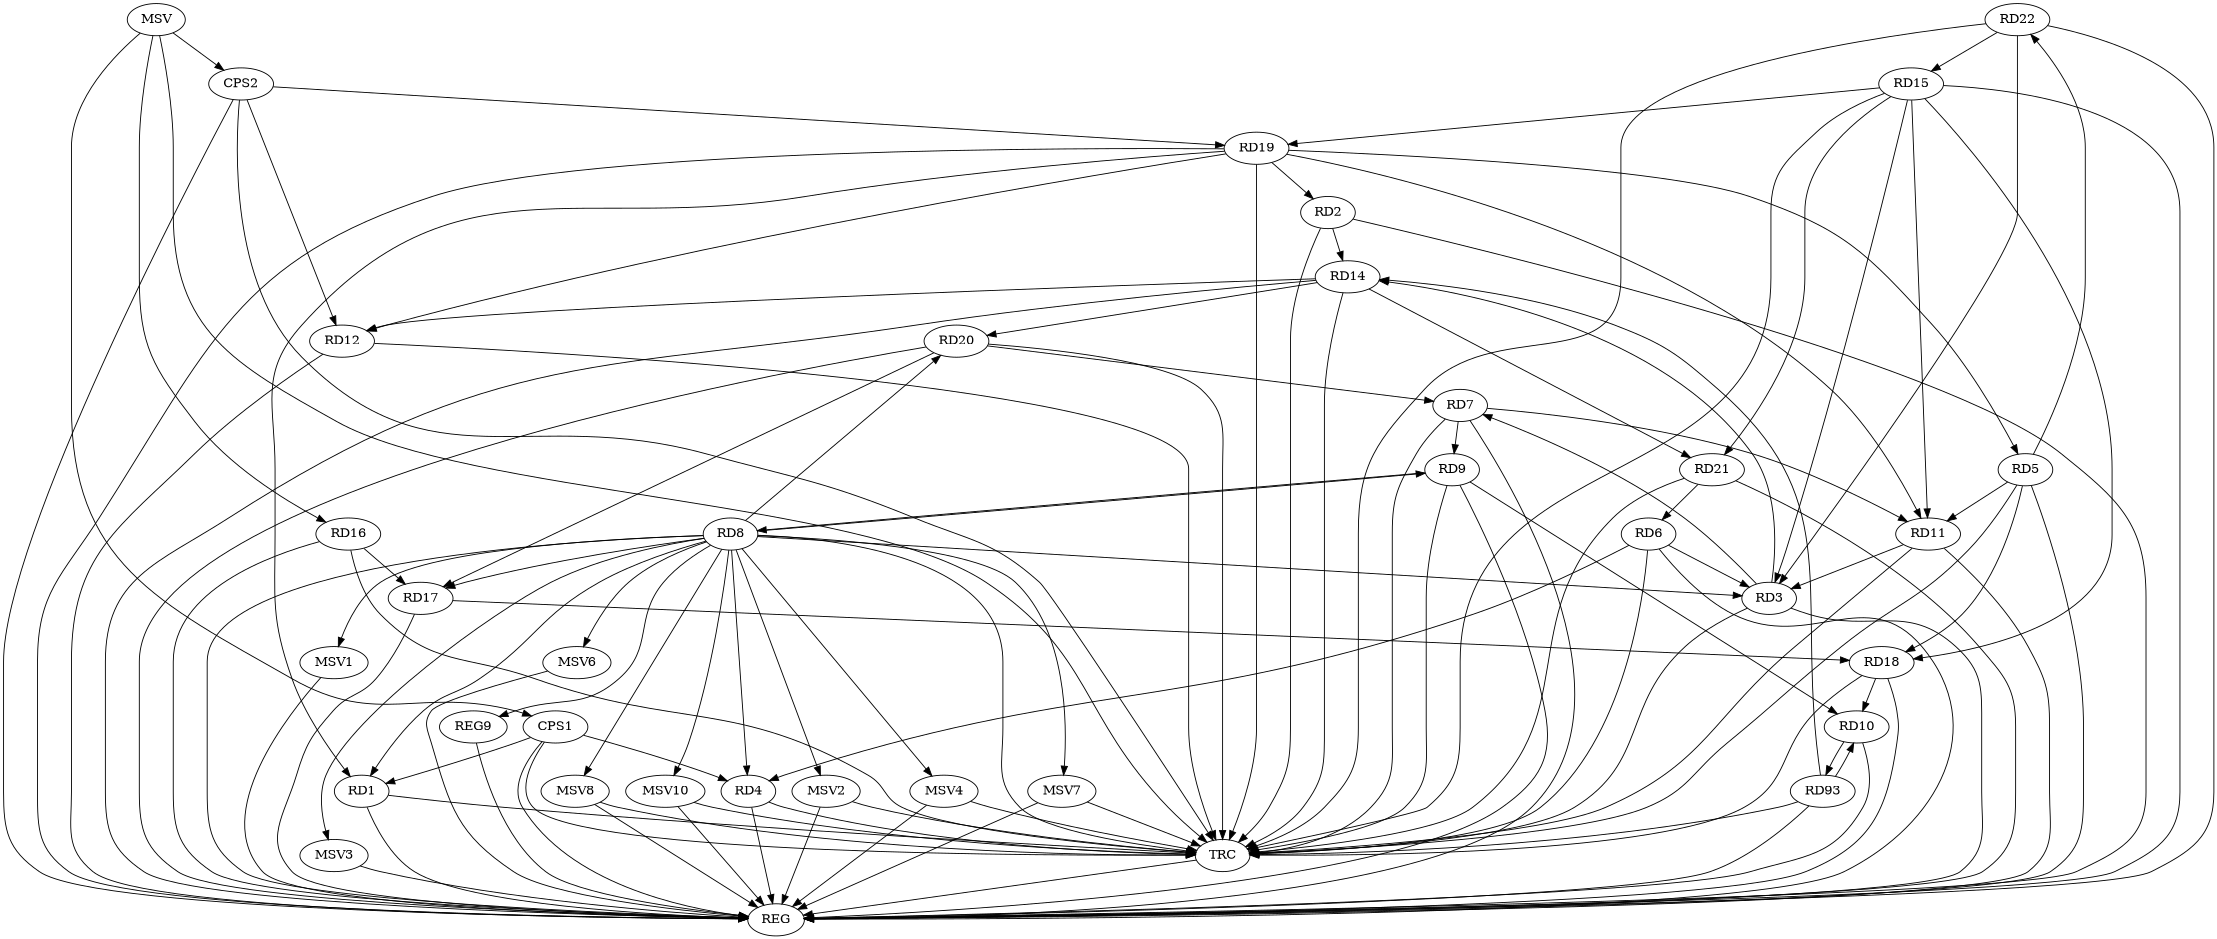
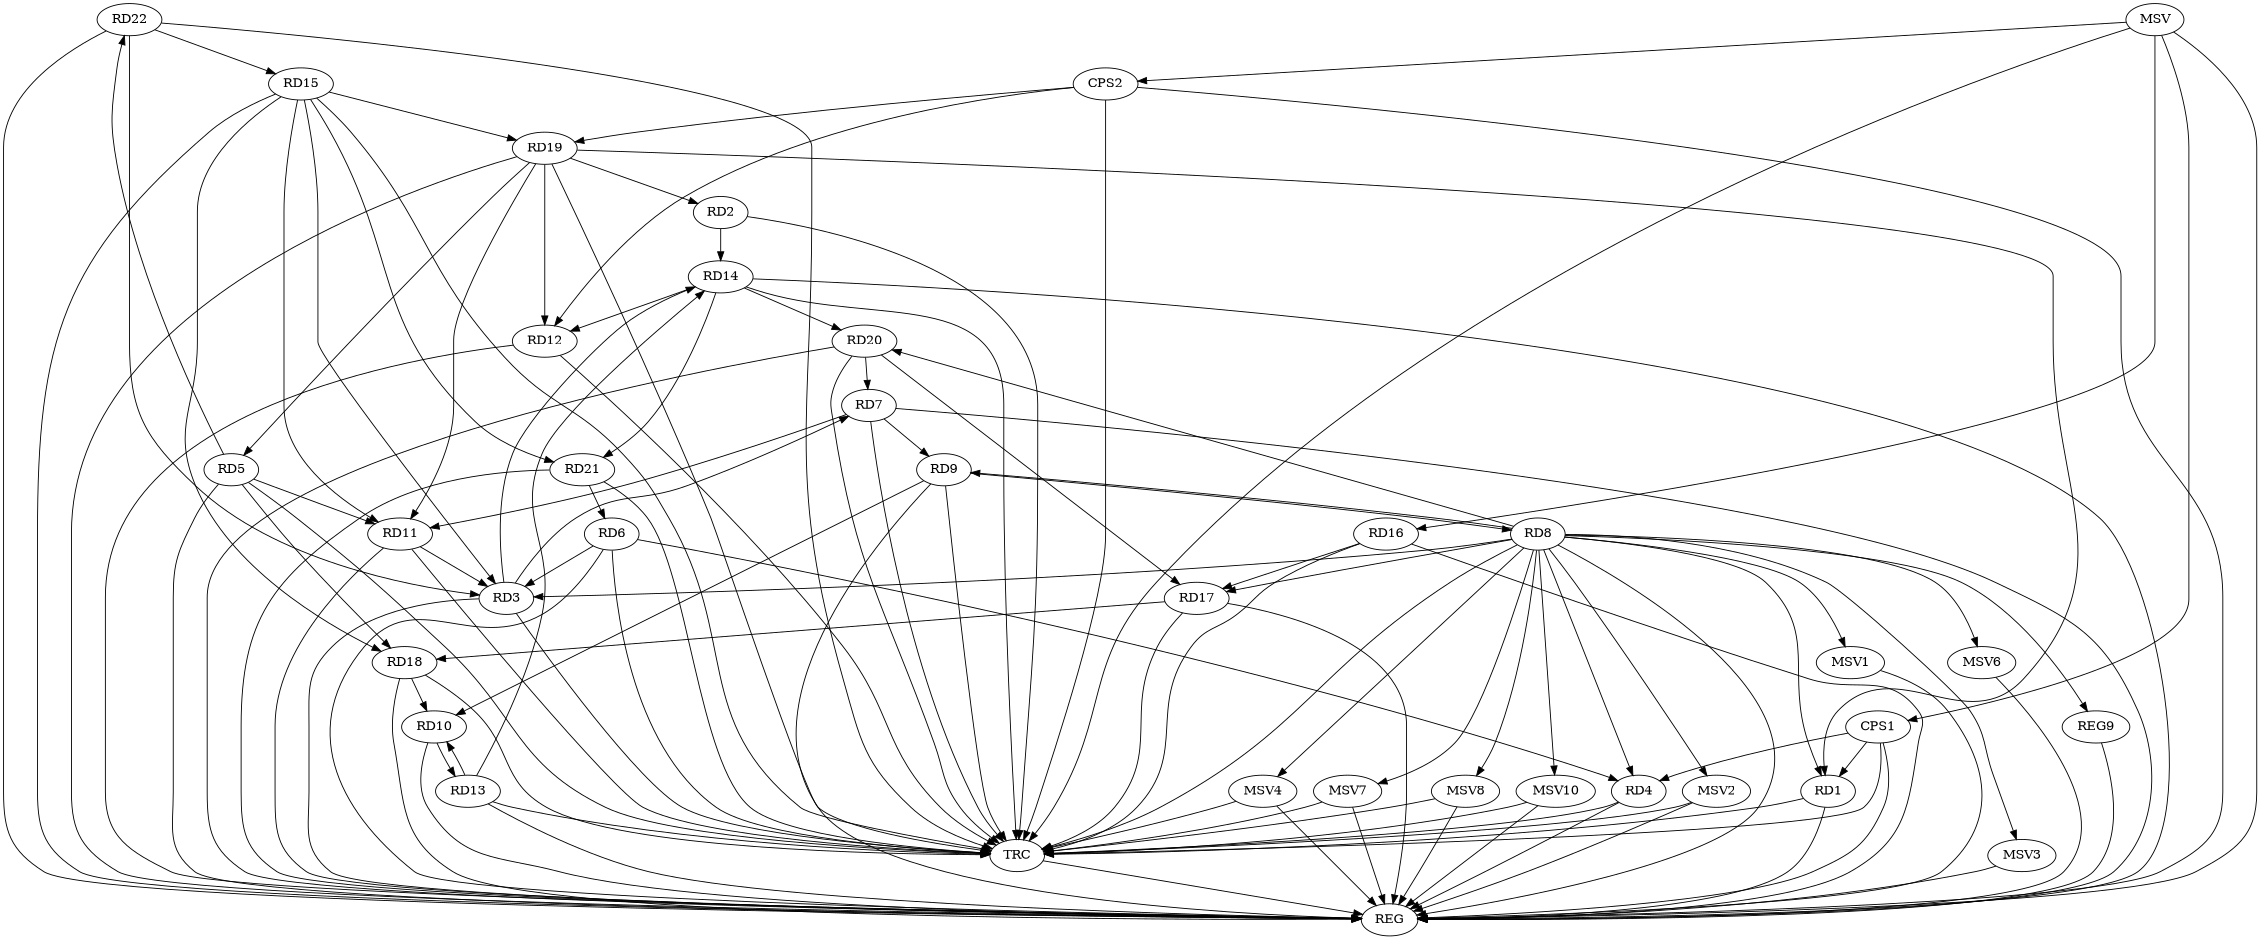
edge "RD17" -> "TRC": added
node "RD93": label "RD93" -> "RD13"
edge "RD2" -> "REG": now "MSV" -> "REG"
